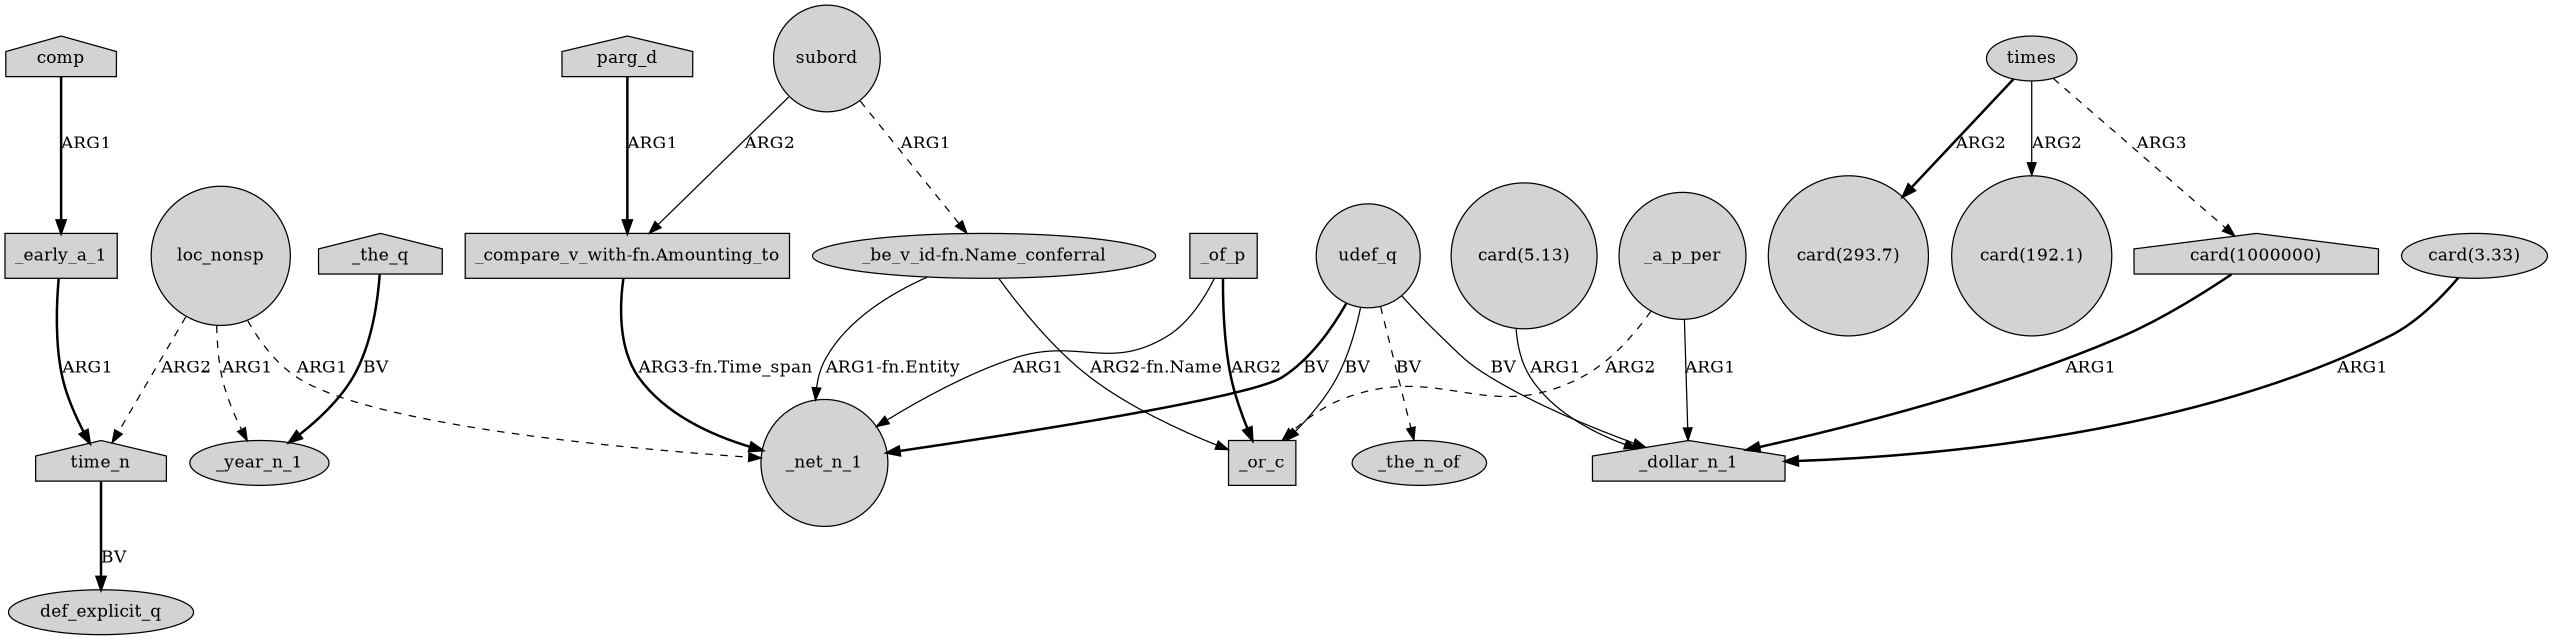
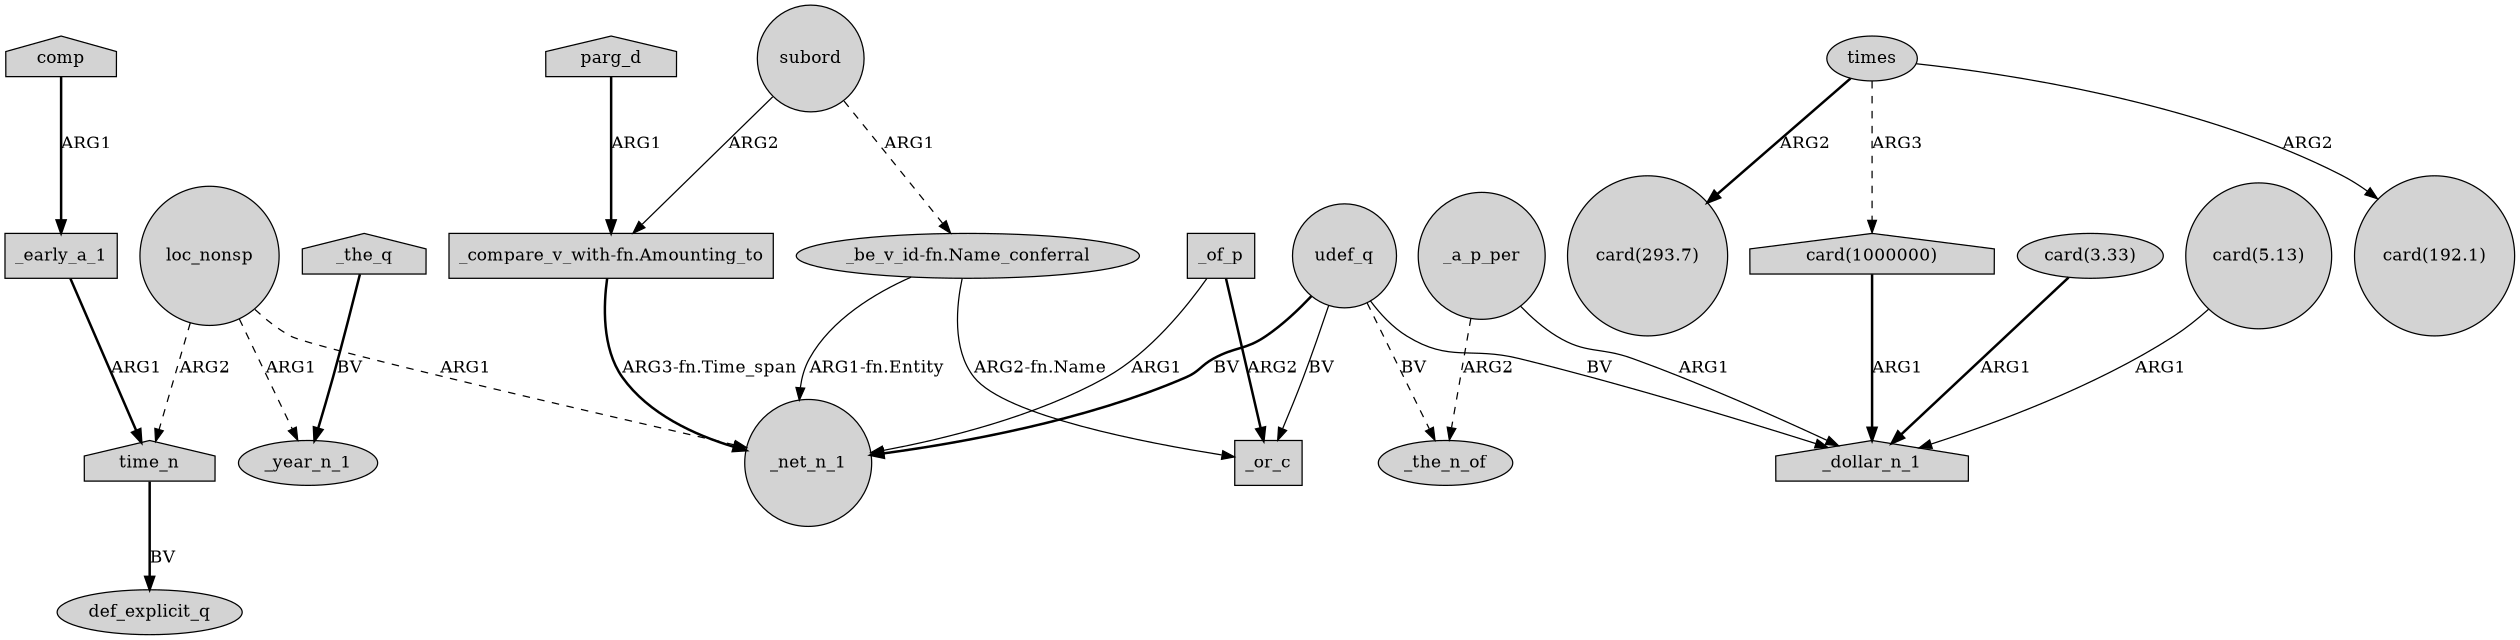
edge "_a_p_per" -> "_or_c": now "_a_p_per" -> "_the_n_of"
